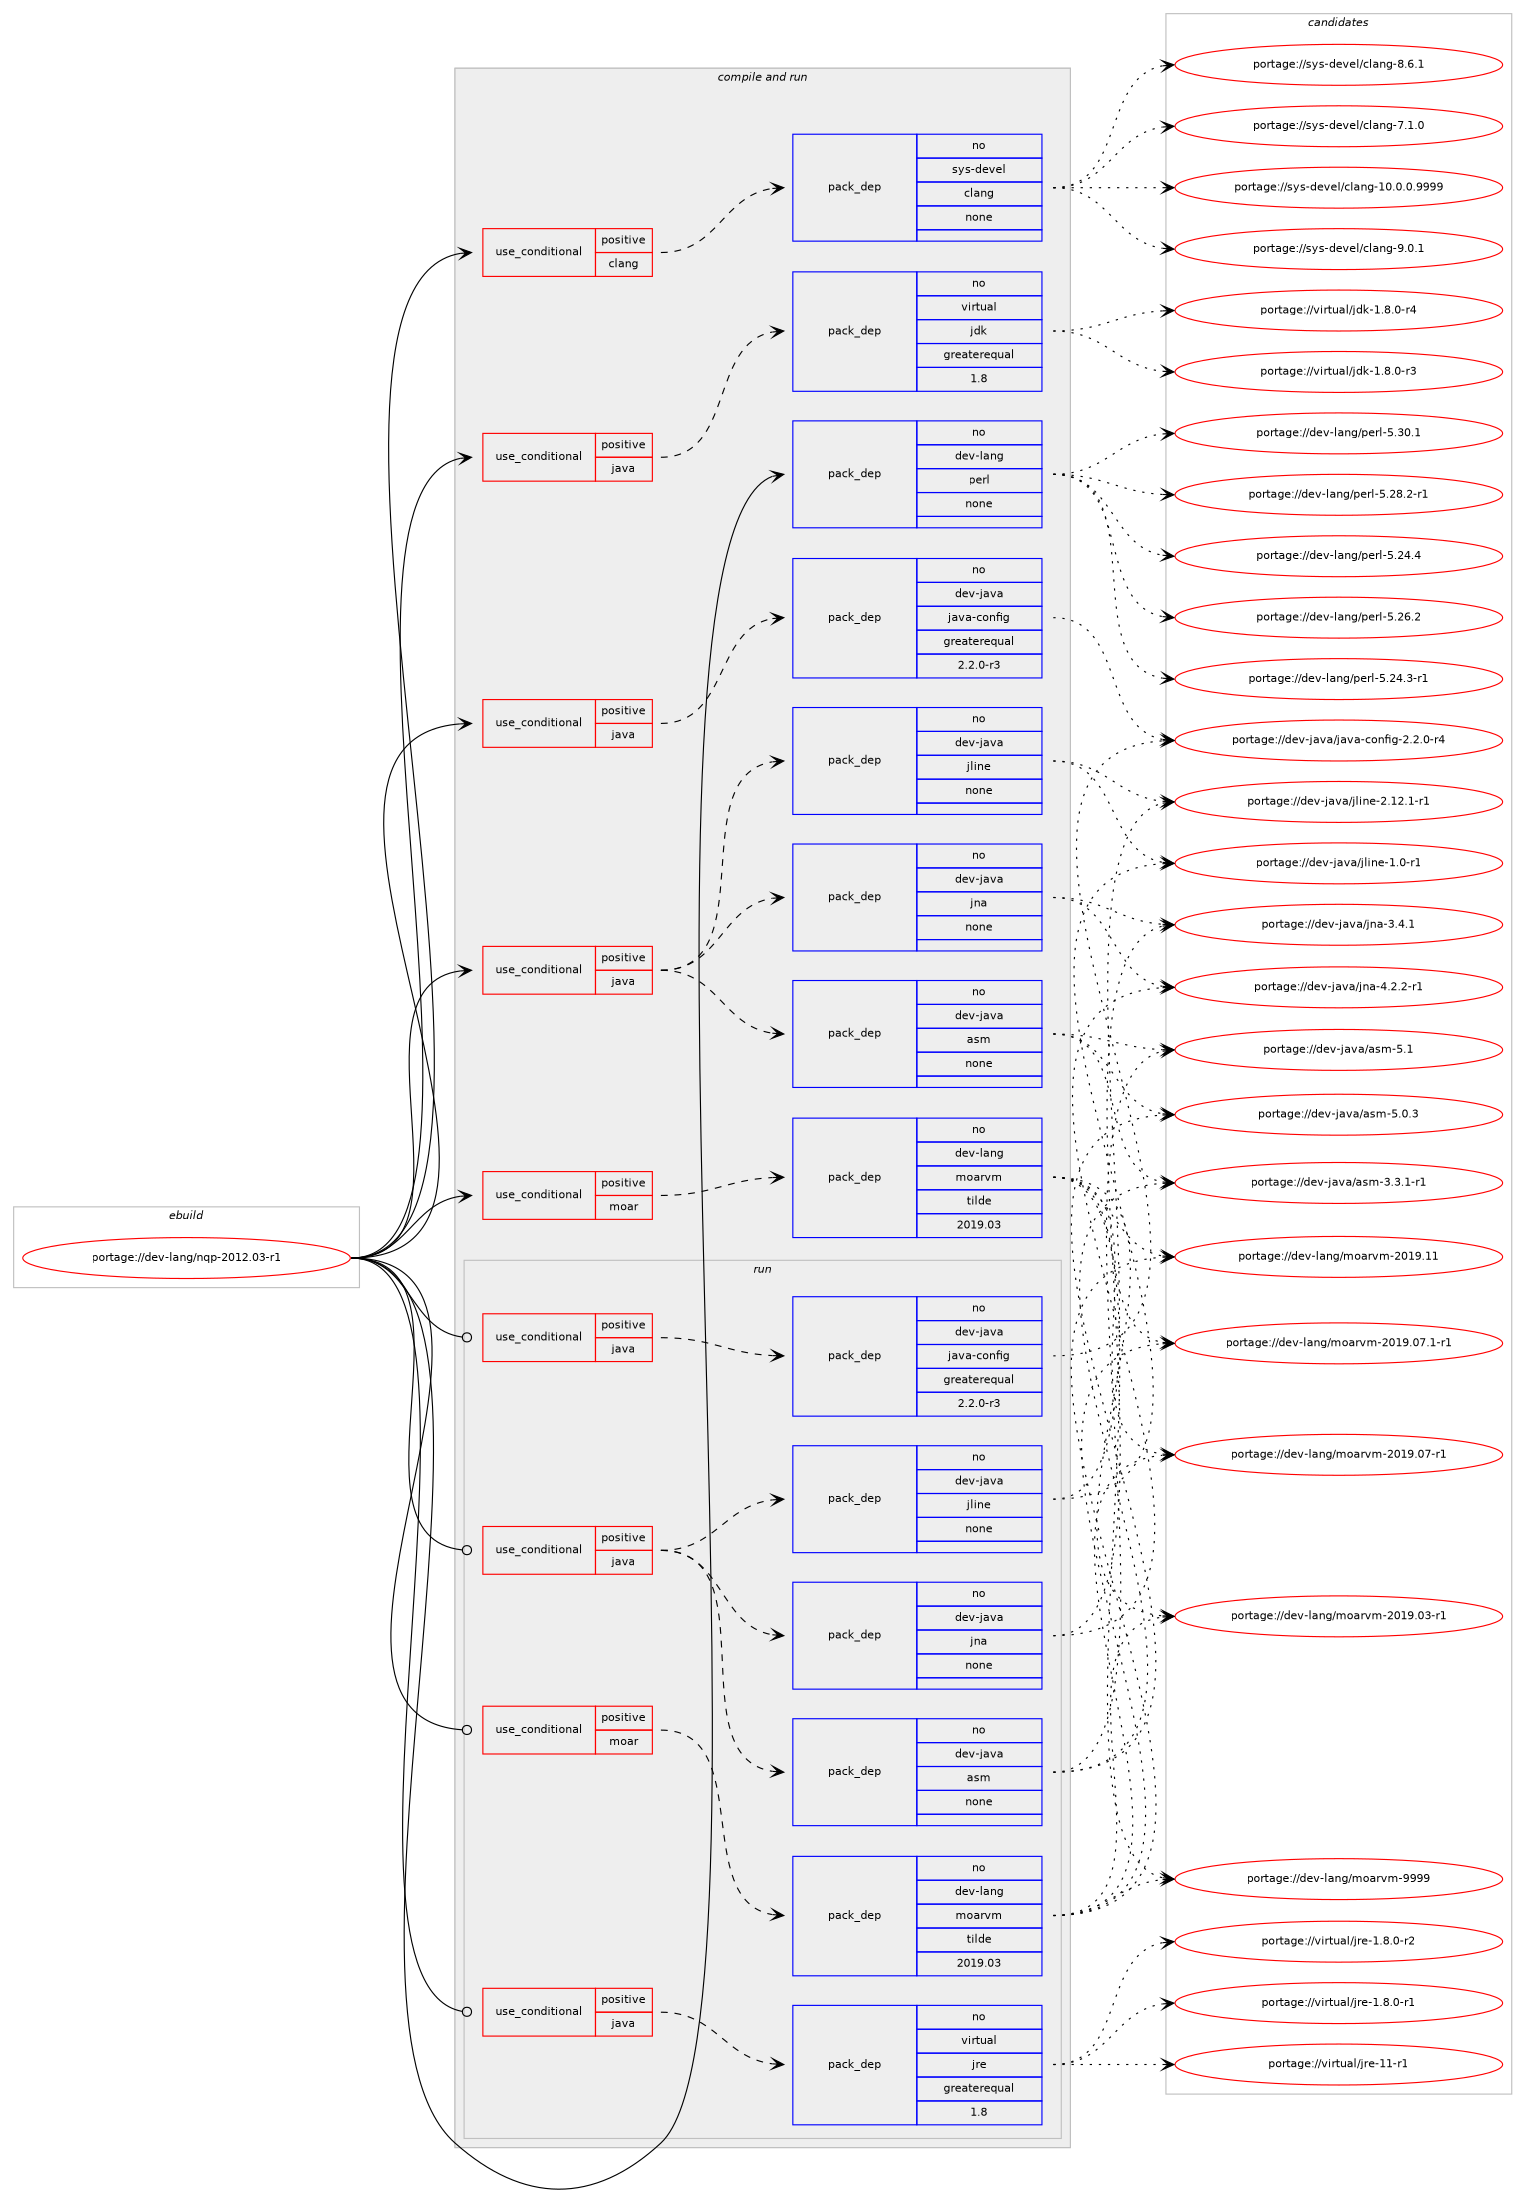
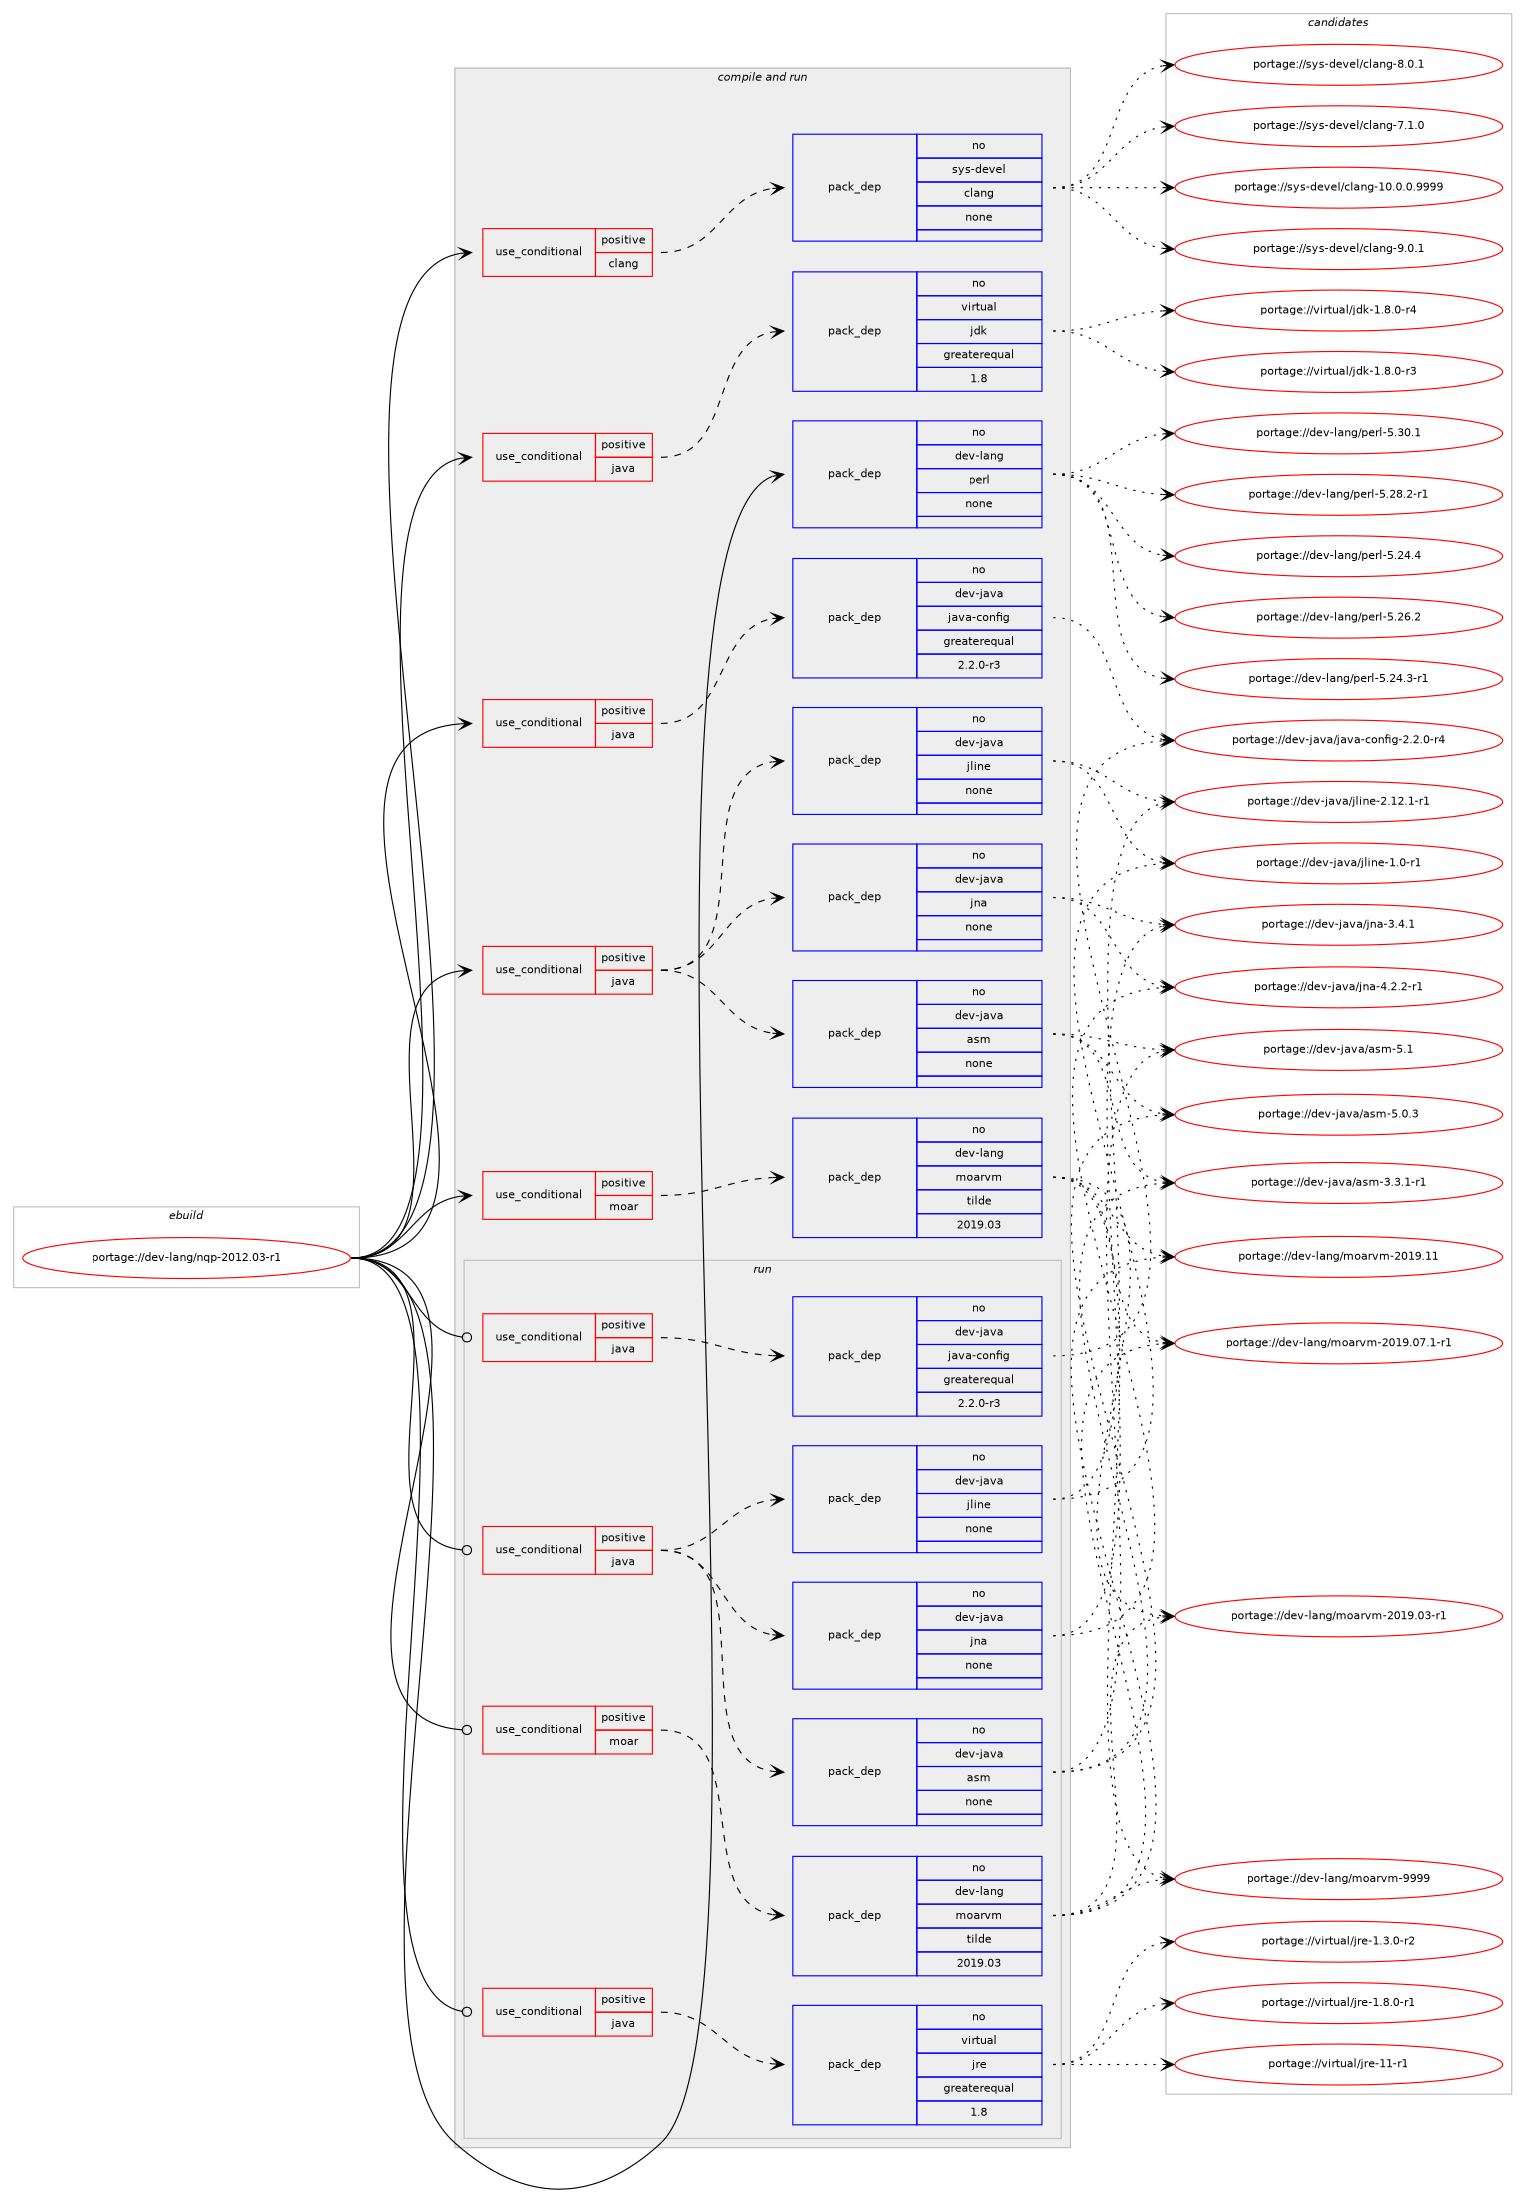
node "portage://sys-devel/clang-8.6.1": label "portage://sys-devel/clang-8.6.1" -> "portage://sys-devel/clang-8.0.1"
node "portage://dev-lang/moarvm-2019.07-r1": removed
node "portage://virtual/jre-1.8.0-r2": label "portage://virtual/jre-1.8.0-r2" -> "portage://virtual/jre-1.3.0-r2"
